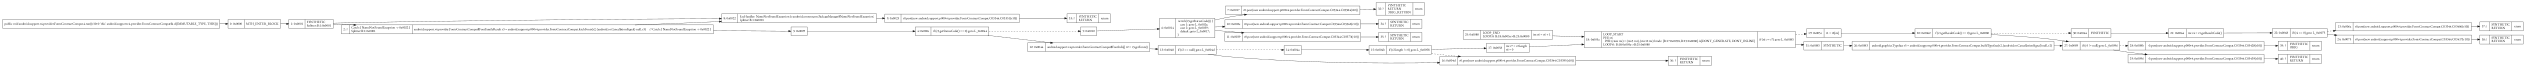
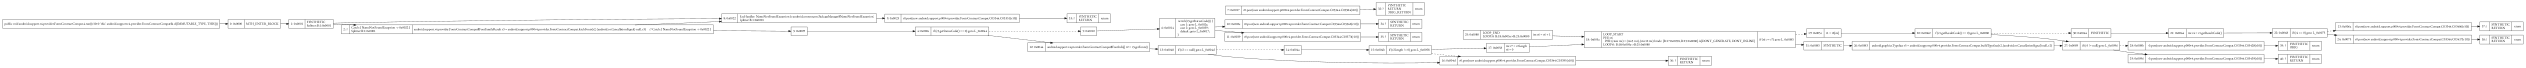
edge "6: 0x0014" -> "7: 0x0017": removed
